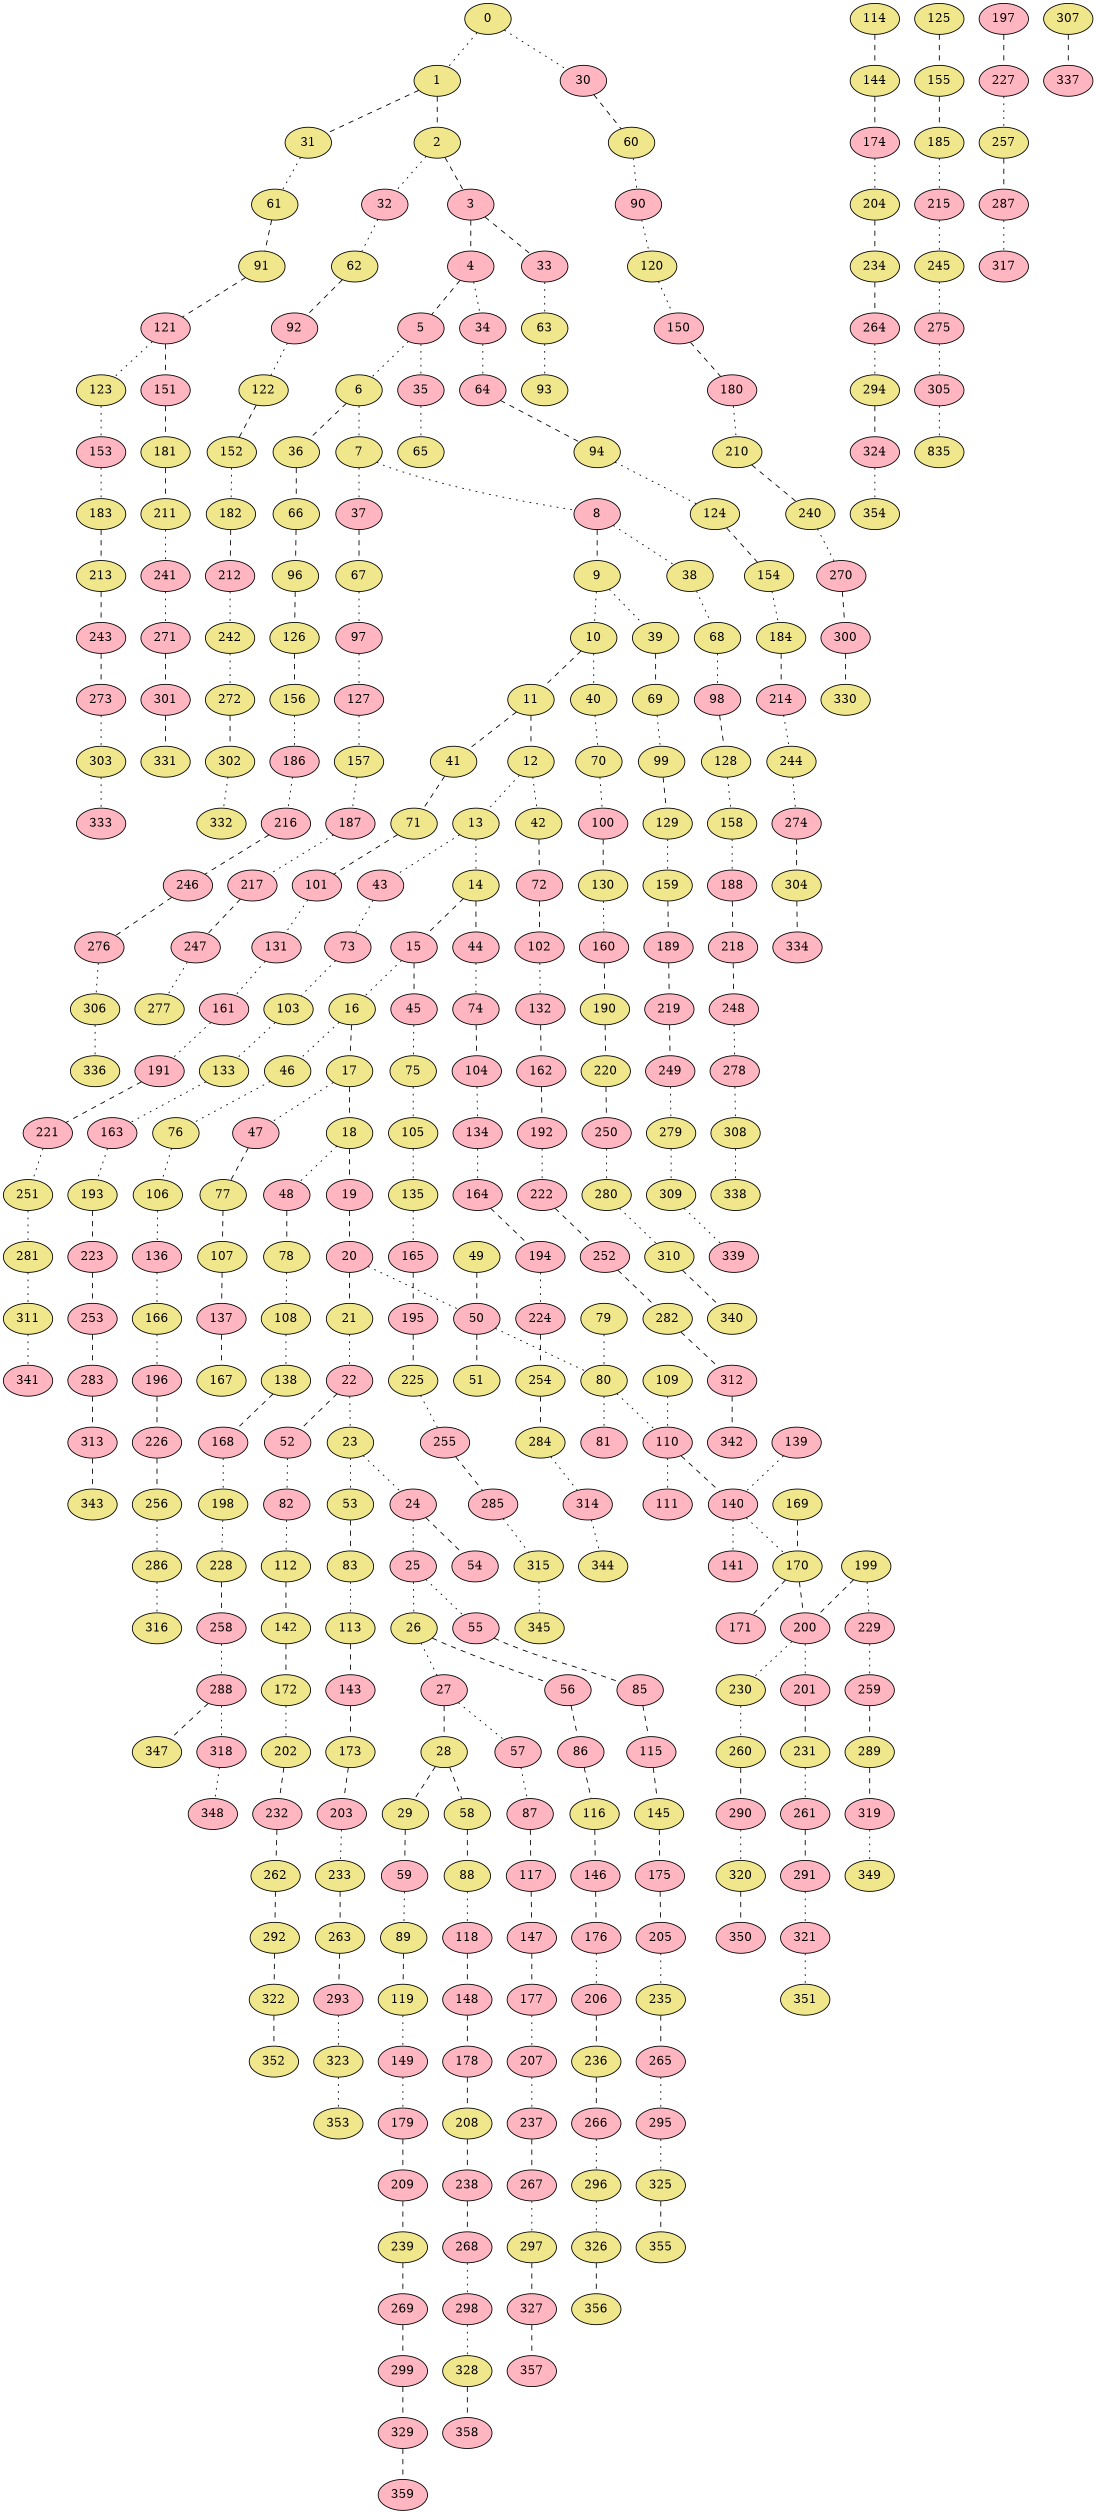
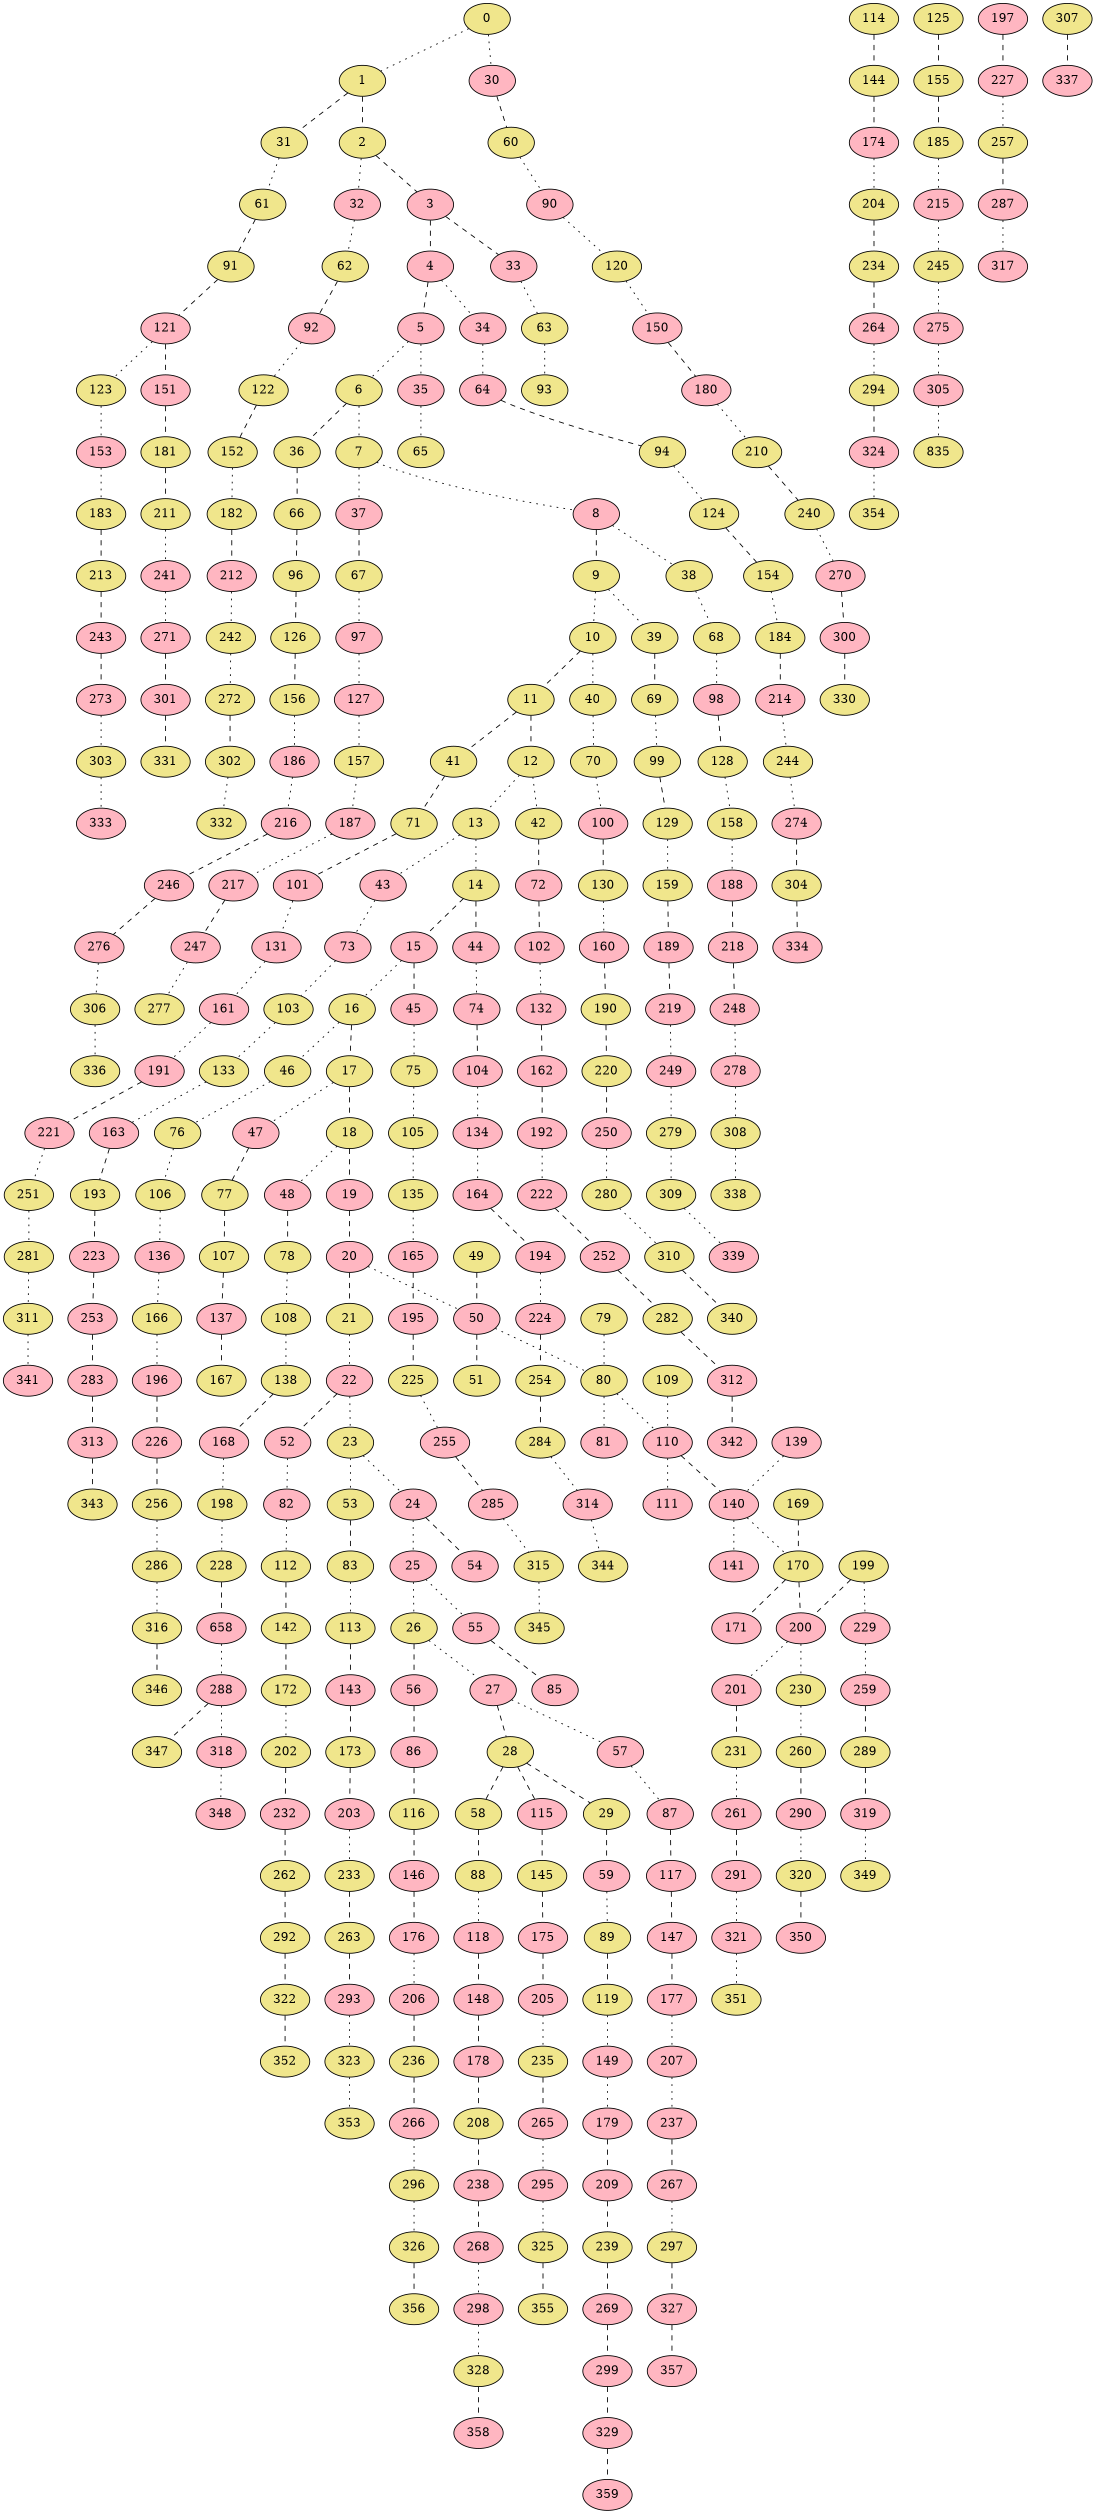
edge "219" -- "249": style dashed -> dotted
edge "163" -- "193": style dotted -> dashed
node "258": label "258" -> "658"
node "346": added
edge "85" -- "115": now "28" -- "115"
